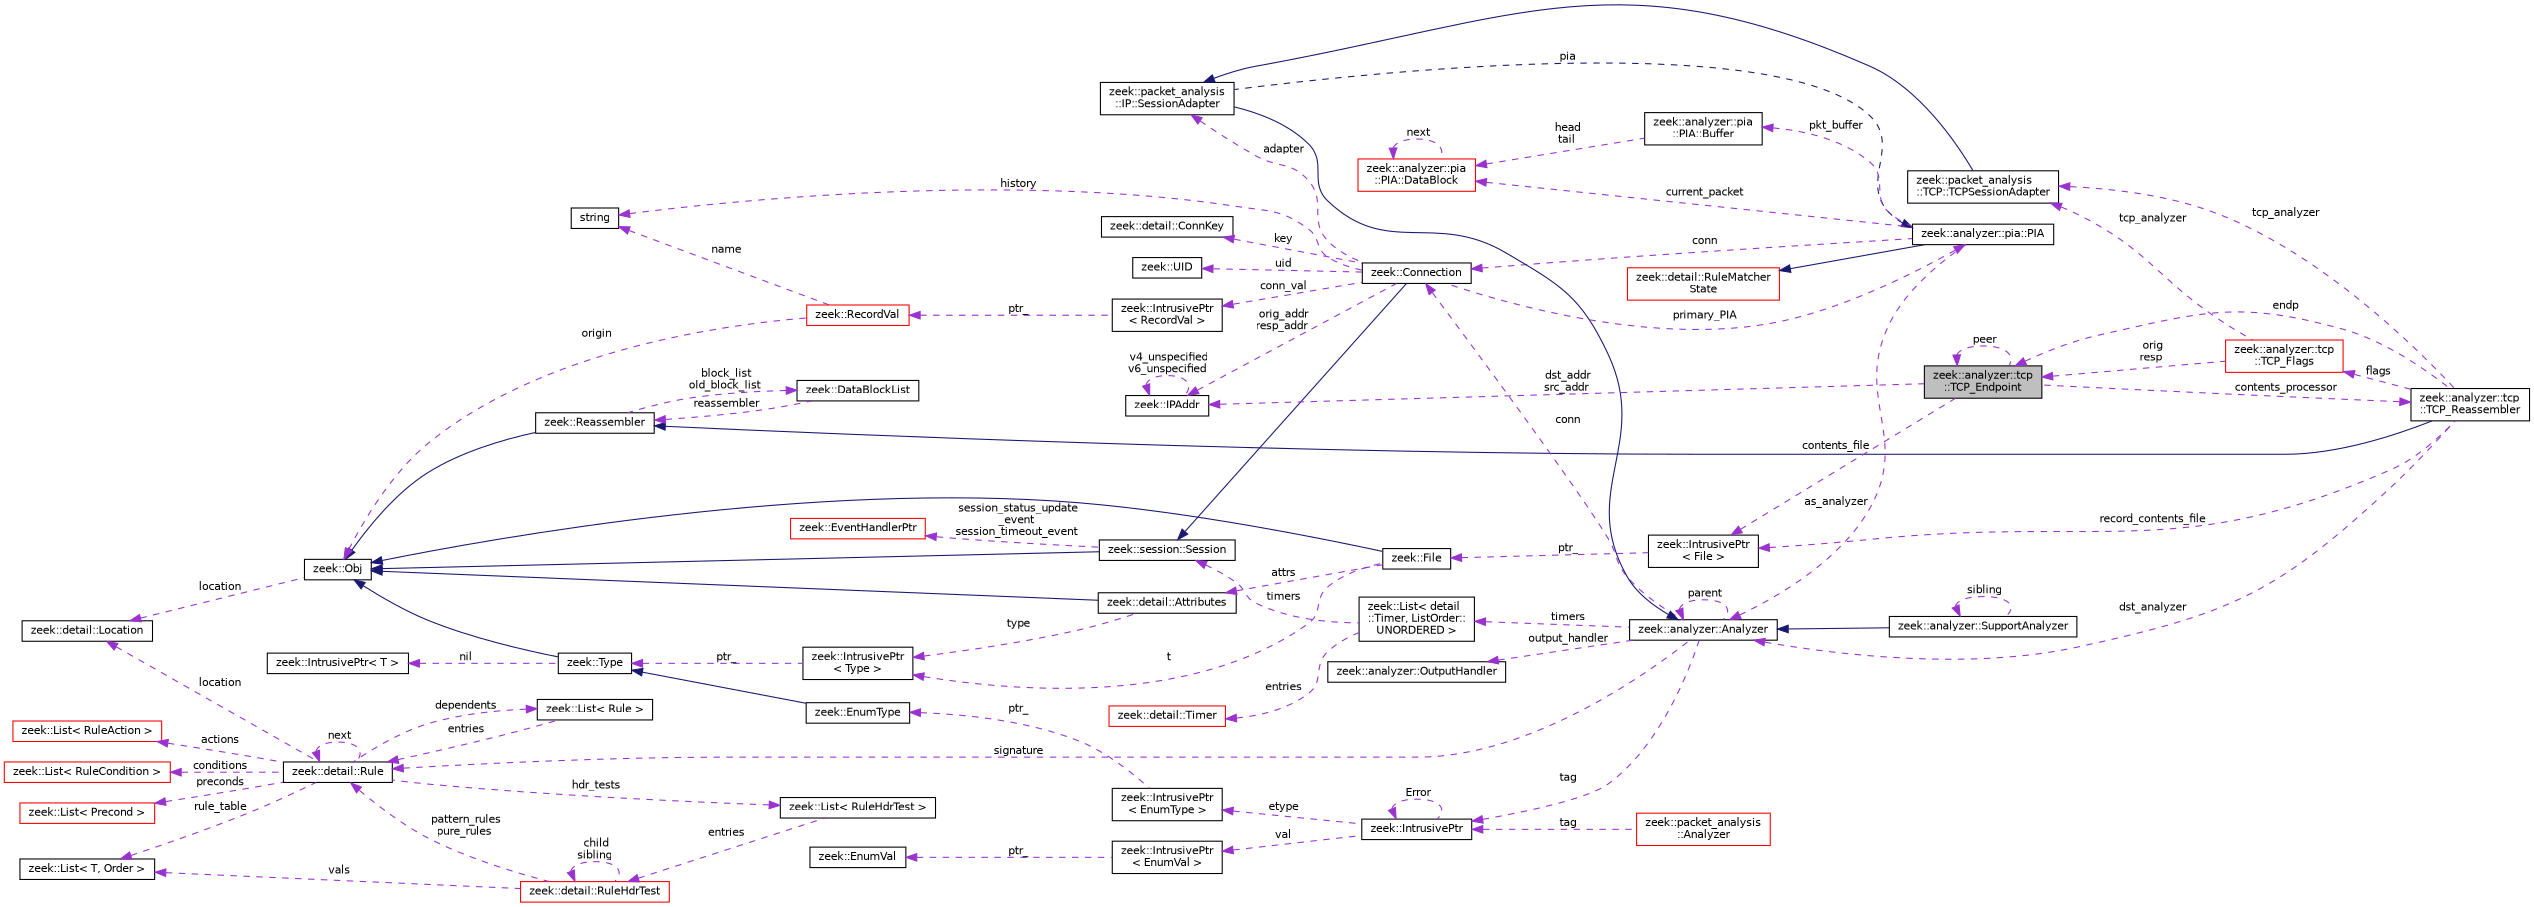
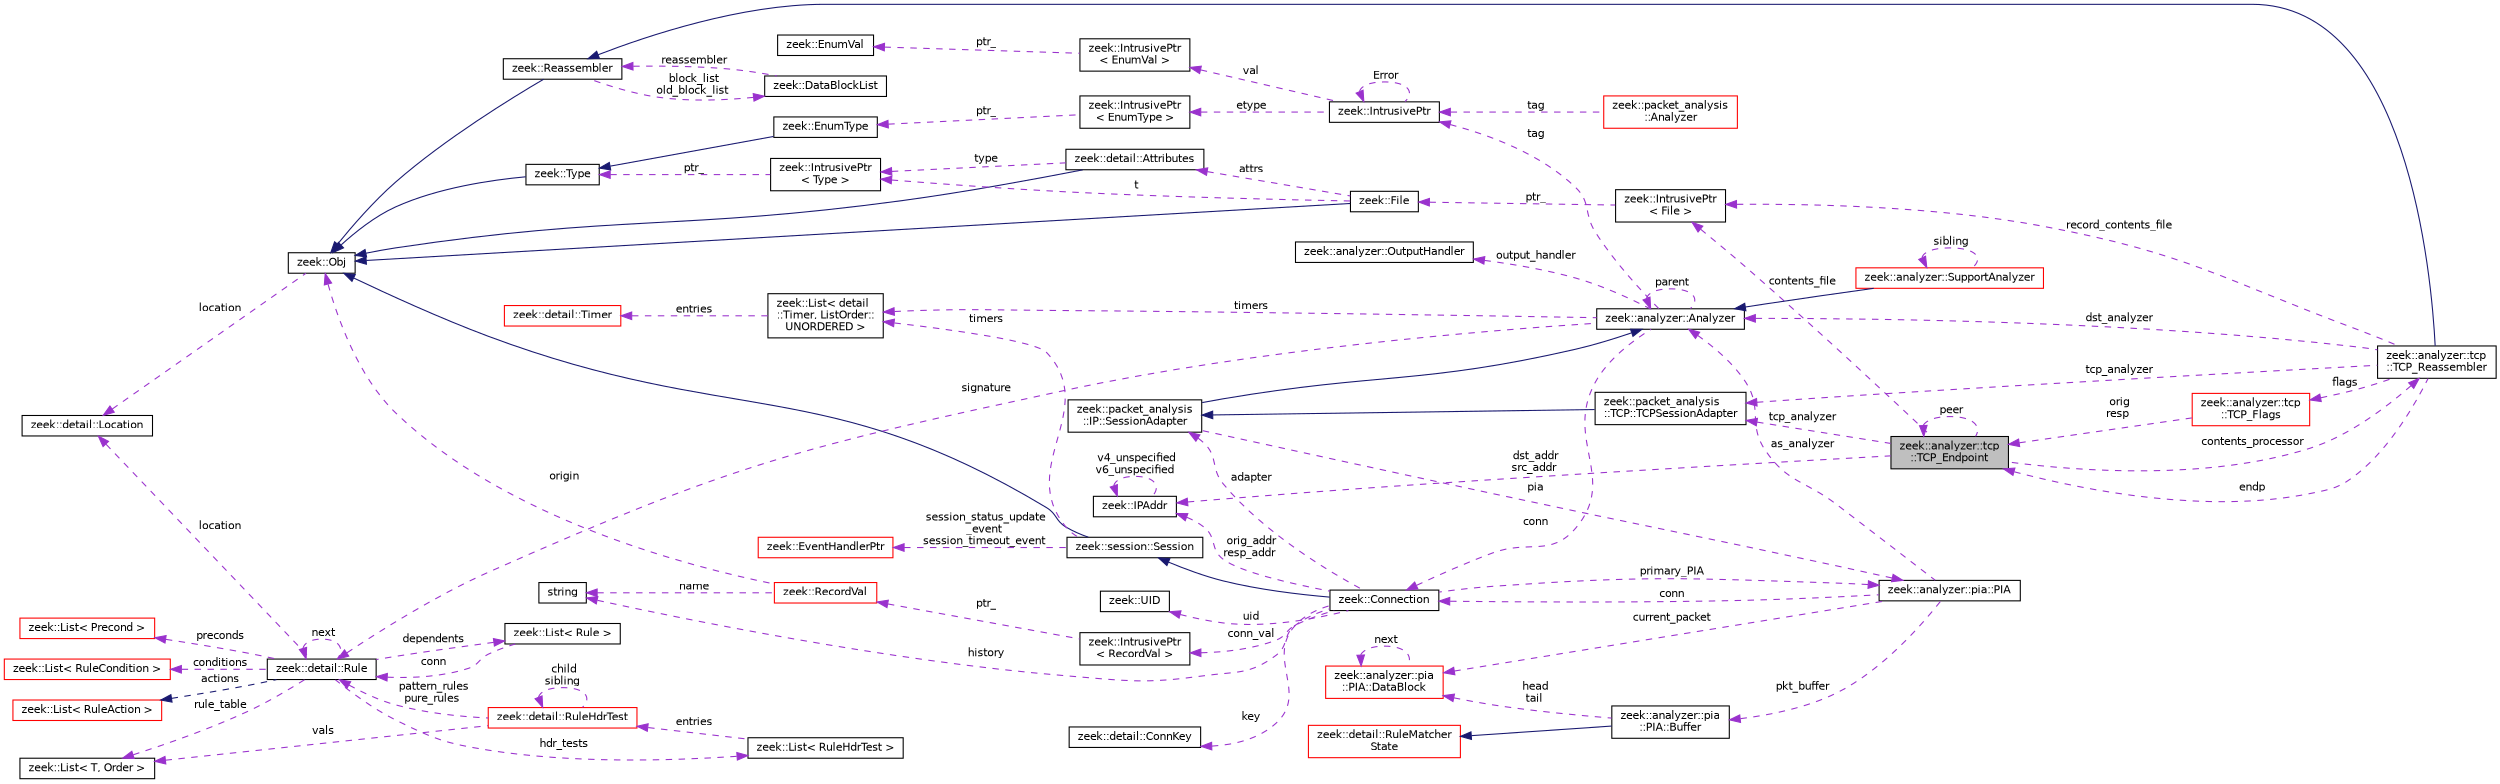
edge "zeek::packet_analysis ::IP::SessionAdapter" -> "zeek::analyzer::pia::PIA": color midnightblue -> darkorchid3
edge "zeek::analyzer::pia::PIA" -> "zeek::detail::RuleMatcher State": now "zeek::analyzer::pia ::PIA::Buffer" -> "zeek::detail::RuleMatcher State"
edge "zeek::analyzer::tcp ::TCP_Flags" -> "zeek::packet_analysis ::TCP::TCPSessionAdapter": now "zeek::analyzer::tcp ::TCP_Endpoint" -> "zeek::packet_analysis ::TCP::TCPSessionAdapter"
edge "zeek::List< detail ::Timer, ListOrder:: UNORDERED >" -> "zeek::session::Session": reversed
node "zeek::analyzer::SupportAnalyzer": color black -> red
node "zeek::IntrusivePtr< T >": removed
edge "zeek::List< Rule >" -> "zeek::detail::Rule": label " entries" -> " conn"
edge "zeek::detail::Rule" -> "zeek::List< RuleAction >": color darkorchid3 -> midnightblue
